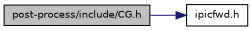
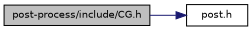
node "ipicfwd.h": label "ipicfwd.h" -> "post.h"
